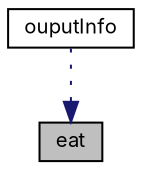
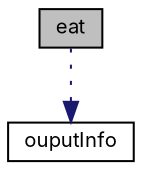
edge "ouputInfo" -> "eat": reversed
